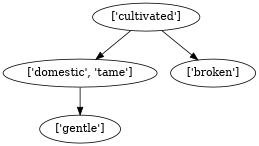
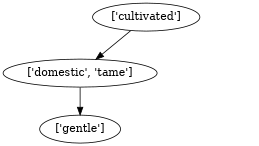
node "['broken']": removed
